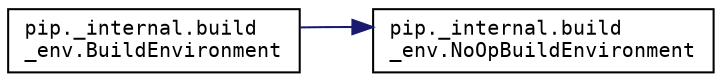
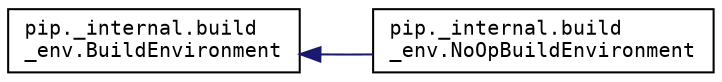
edge "pip._internal.build _env.BuildEnvironment" -> "pip._internal.build _env.NoOpBuildEnvironment": reversed
